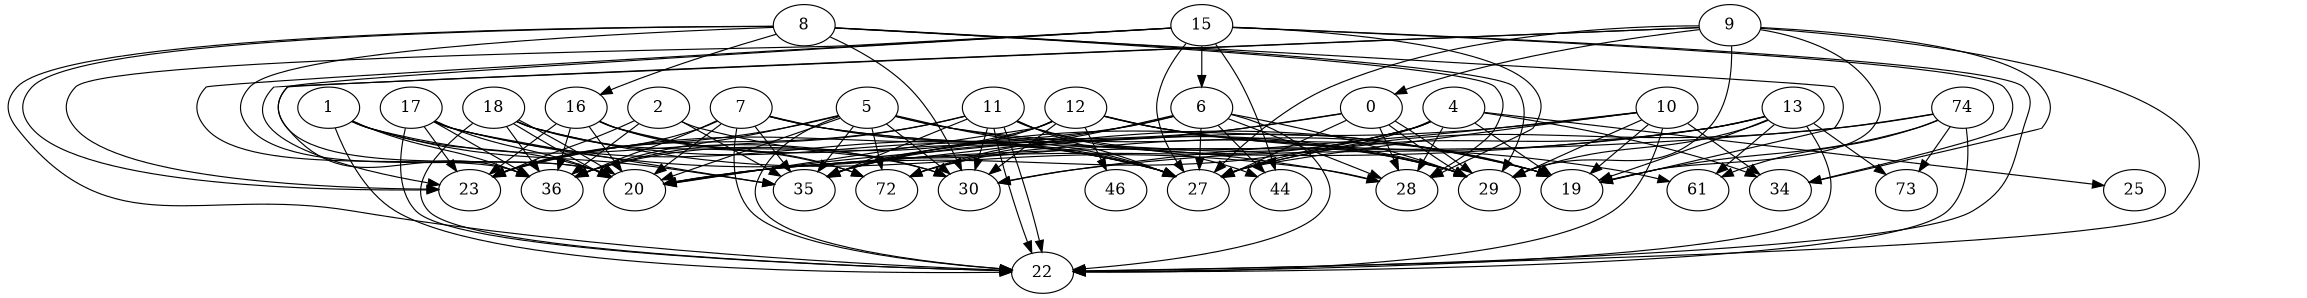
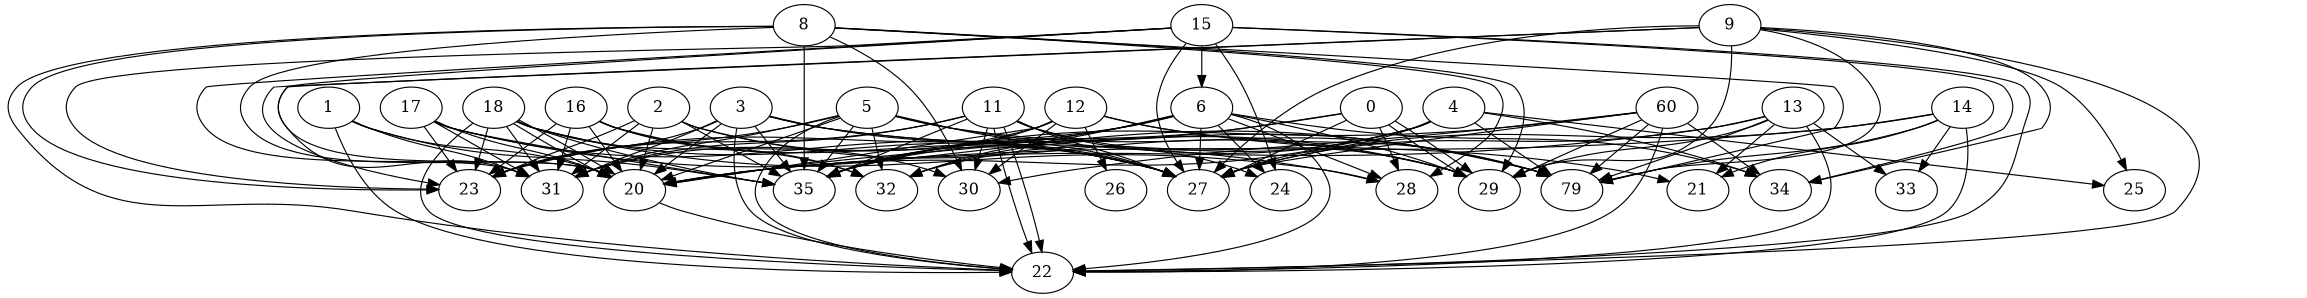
edge "9" -> "0": now "9" -> "25"
edge "15" -> "28": removed
edge "8" -> "16": now "8" -> "35"
node "7": label "7" -> "3"
node "10": label "10" -> "60"
node "74": label "74" -> "14"
edge "6" -> "34": added
edge "6" -> "35": added
edge "12" -> "29": removed
edge "18" -> "23": added
edge "2" -> "20": added
edge "4" -> "28": removed
edge "5" -> "30": removed
edge "1" -> "30": removed
edge "2" -> "27": added
edge "13" -> "30": removed
edge "18" -> "35": added
node "36": label "36" -> "31"
node "72": label "72" -> "32"
node "46": label "46" -> "26"
node "44": label "44" -> "24"
node "19": label "19" -> "79"
node "61": label "61" -> "21"
node "73": label "73" -> "33"
edge "17" -> "22": now "20" -> "22"
